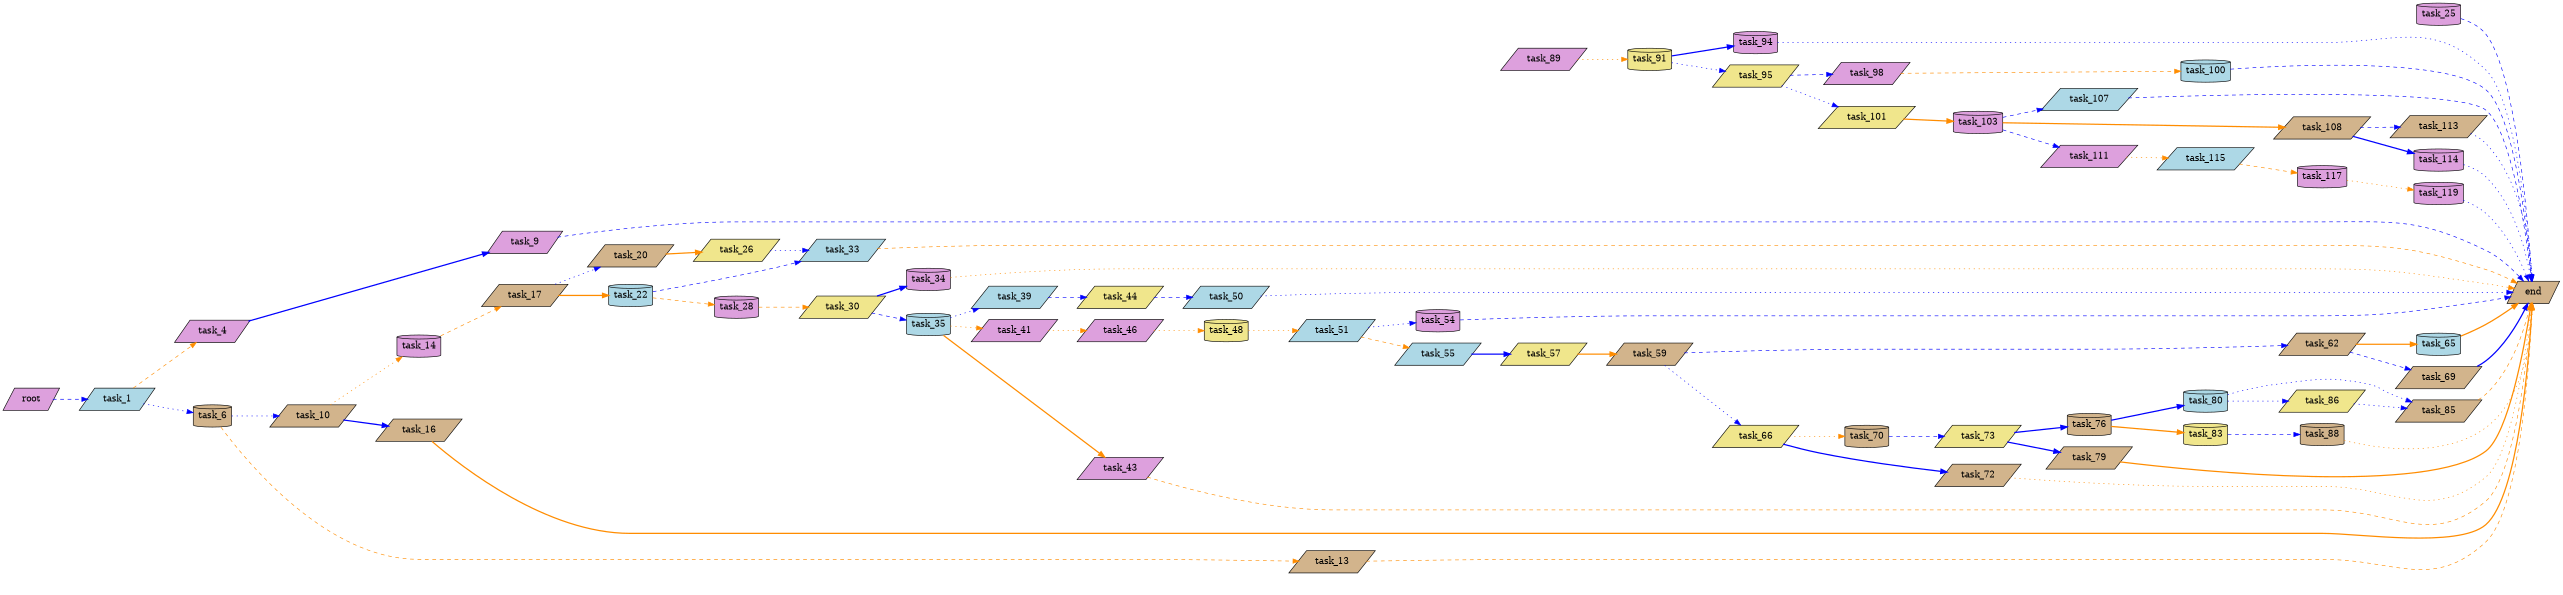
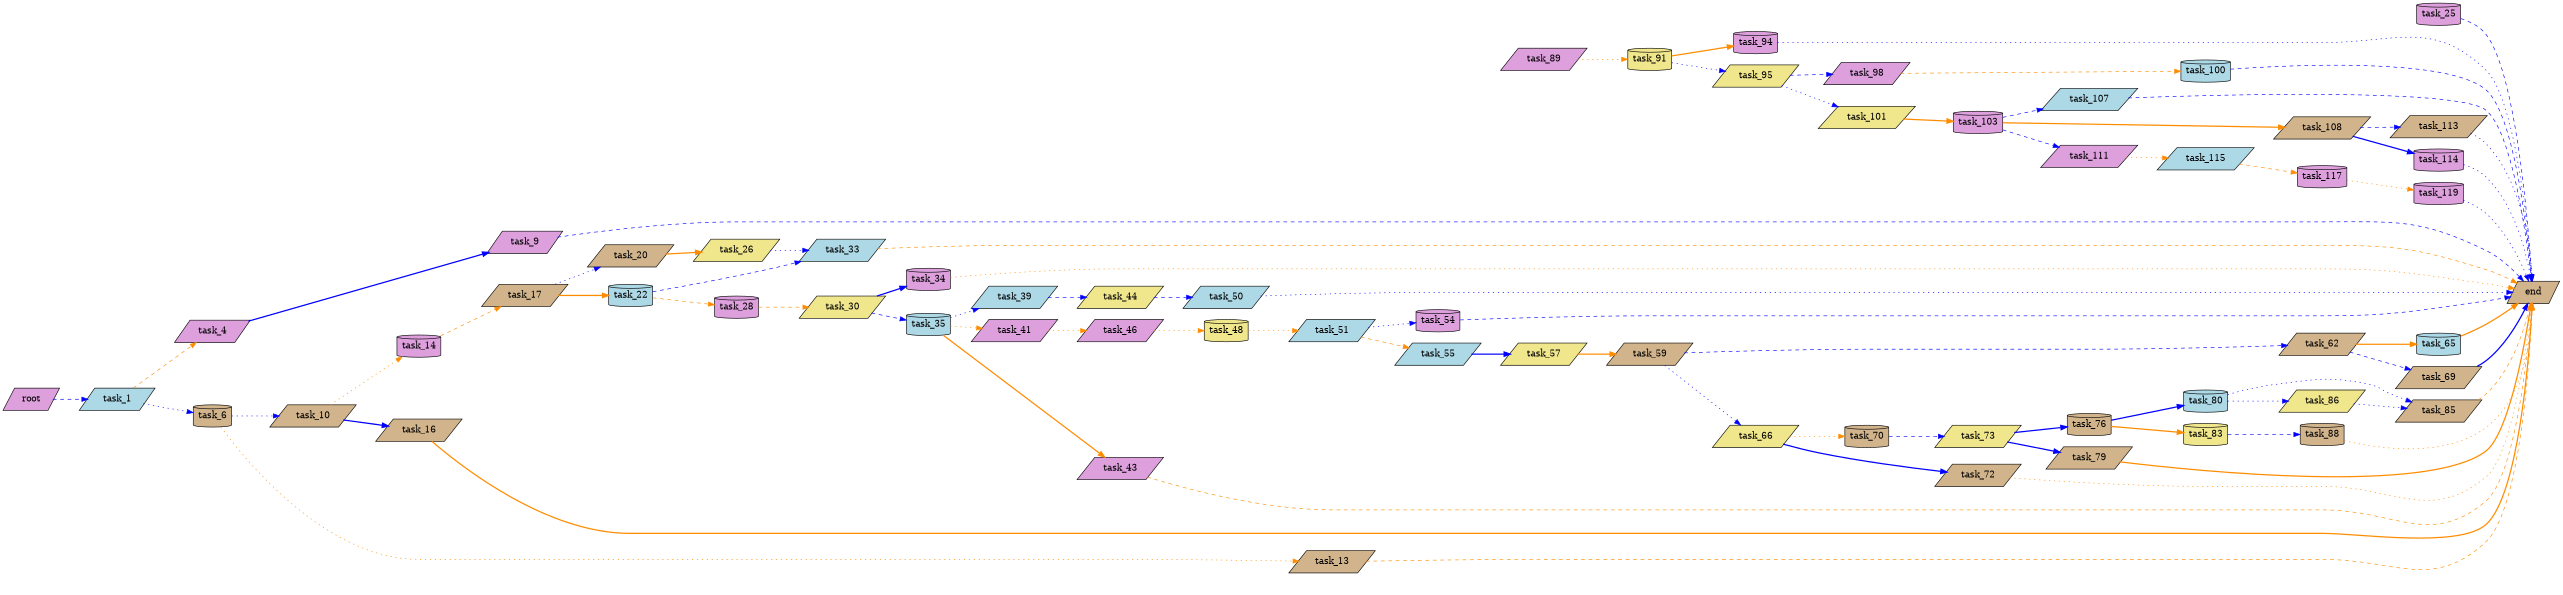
edge "task_91" -> "task_94": color blue -> darkorange
edge "task_6" -> "task_13": style dashed -> dotted
